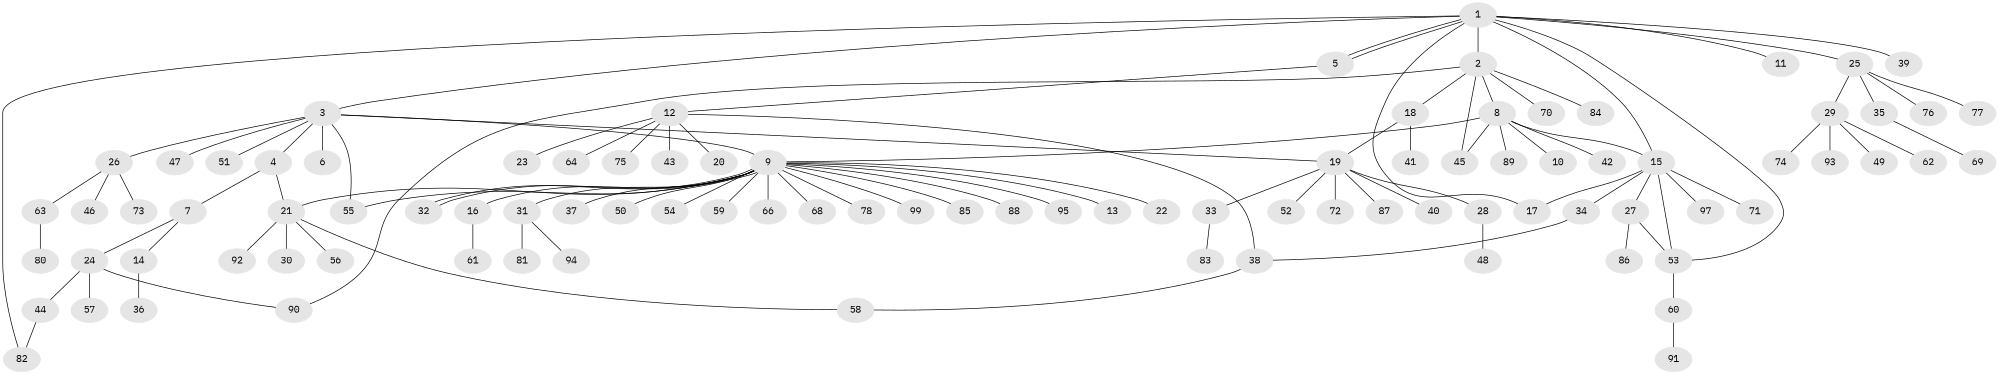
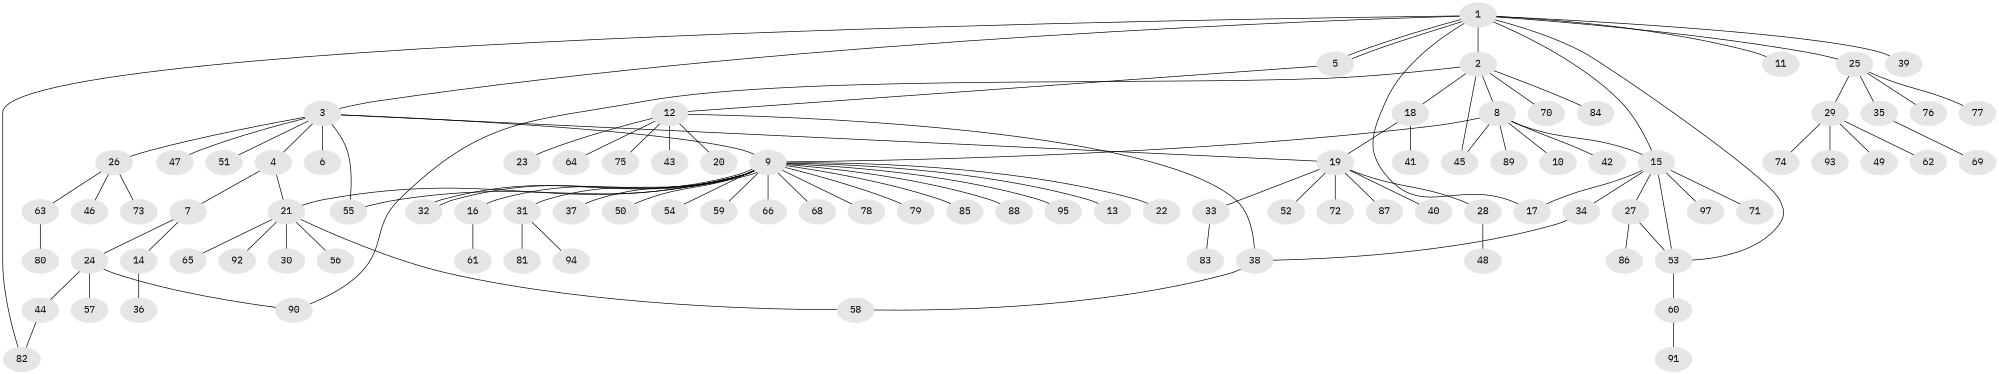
node "99": label "99" -> "79"
node "65": added
